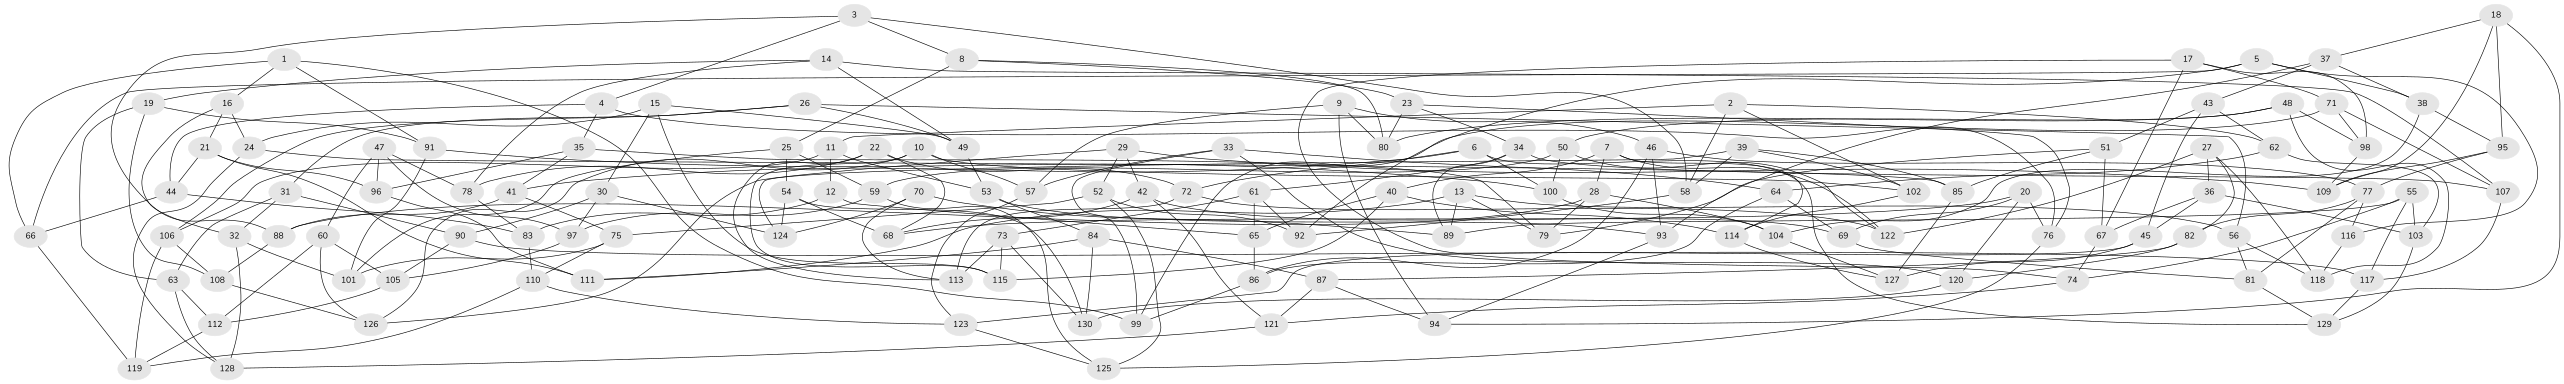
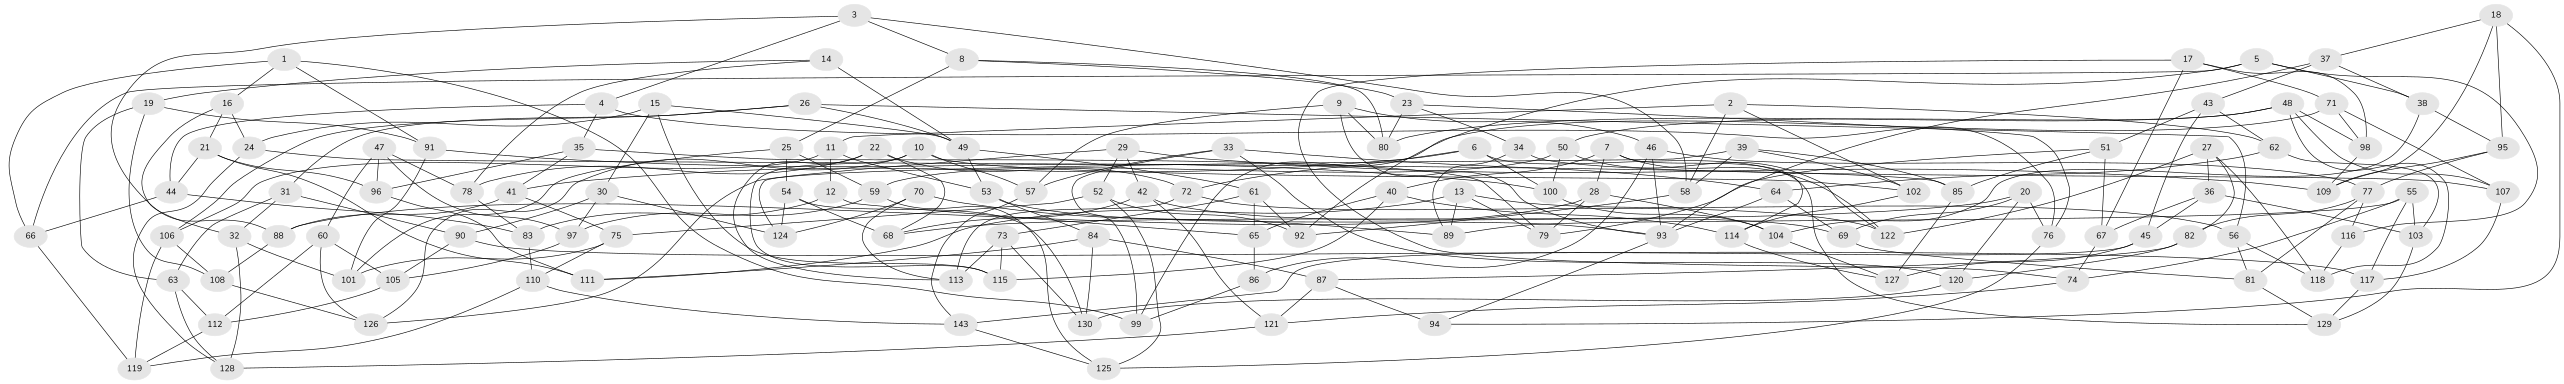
edge "14" -- "107": now "48" -- "107"
edge "34" -- "61": now "49" -- "61"
edge "9" -- "94": now "9" -- "93"
edge "64" -- "86": now "64" -- "93"
node "123": label "123" -> "143"
